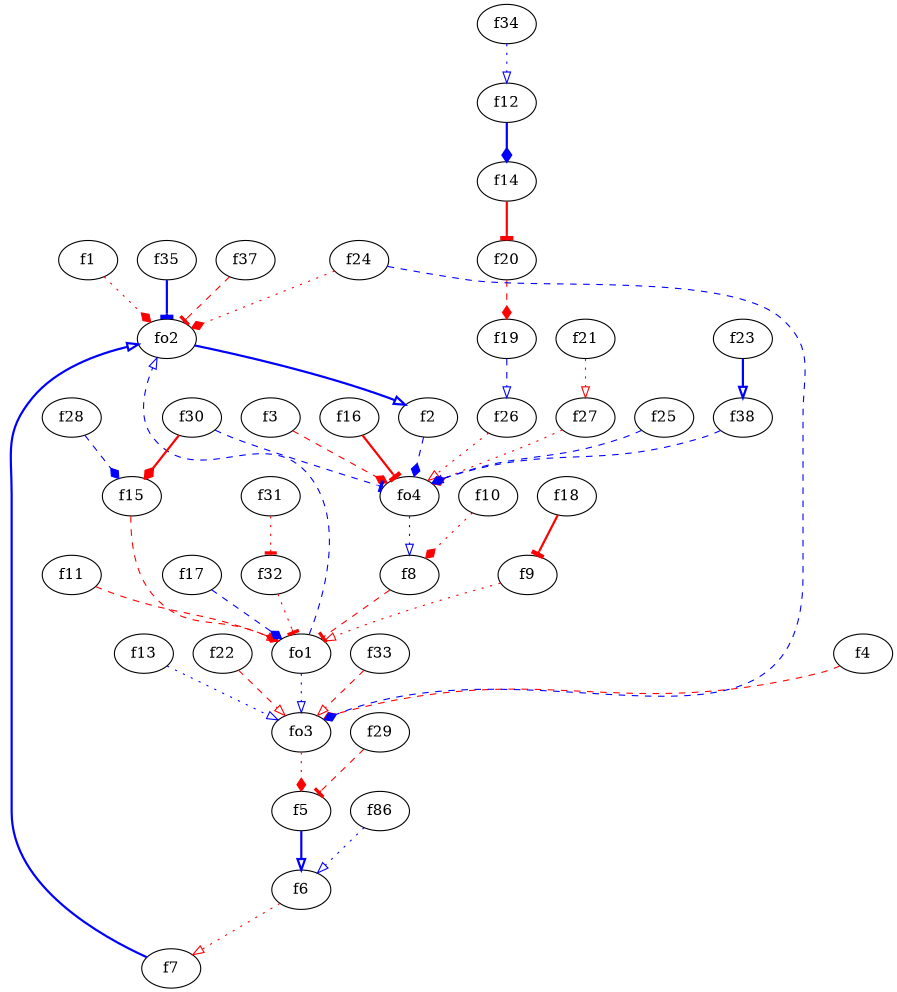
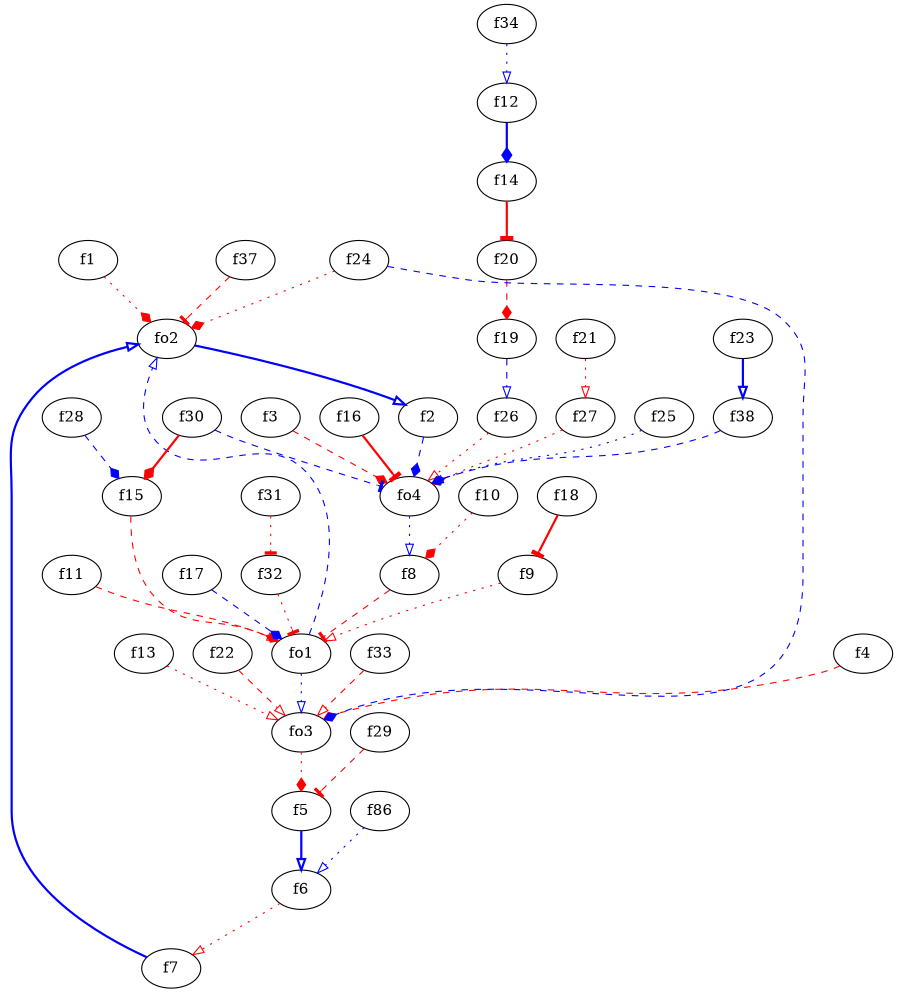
node "f35": removed
edge "f25" -> "fo4": style dashed -> dotted
edge "f13" -> "fo3": color blue -> red
